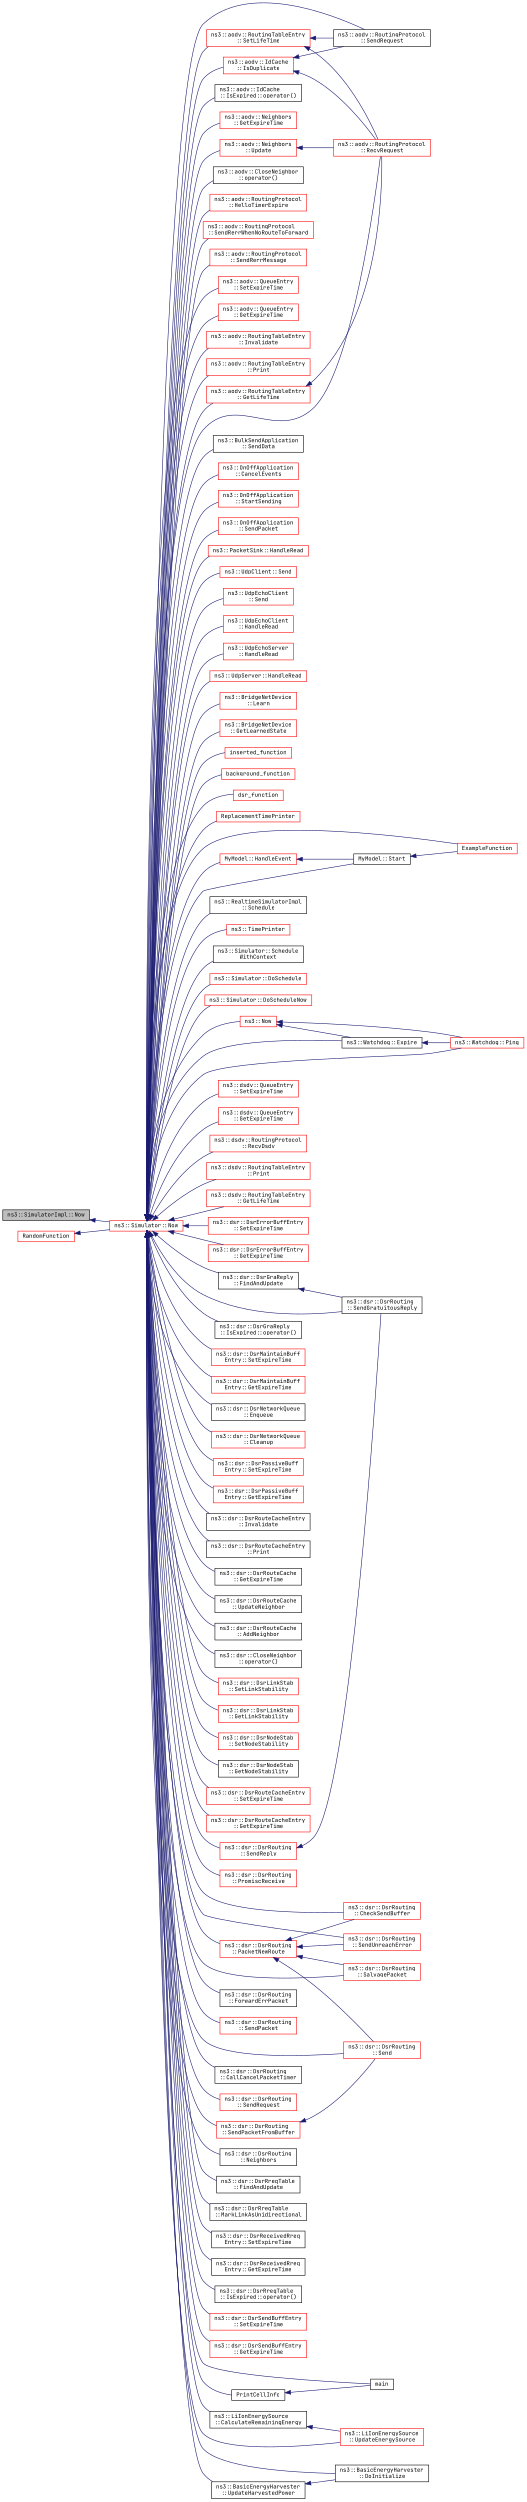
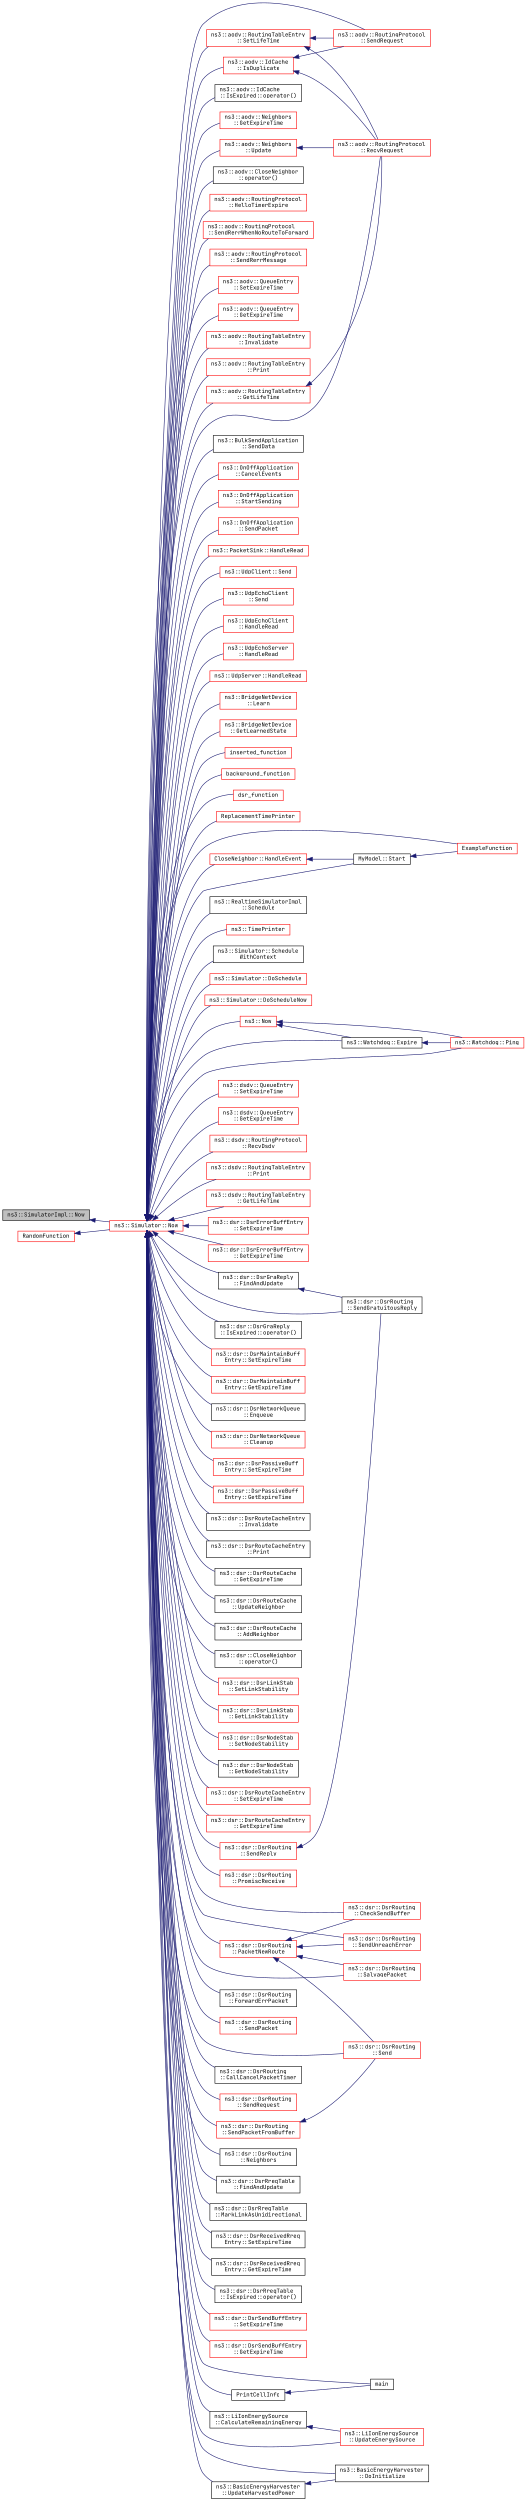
node "ns3::aodv::RoutingProtocol ::SendRequest": color black -> red
node "MyModel::HandleEvent": label "MyModel::HandleEvent" -> "CloseNeighbor::HandleEvent"
